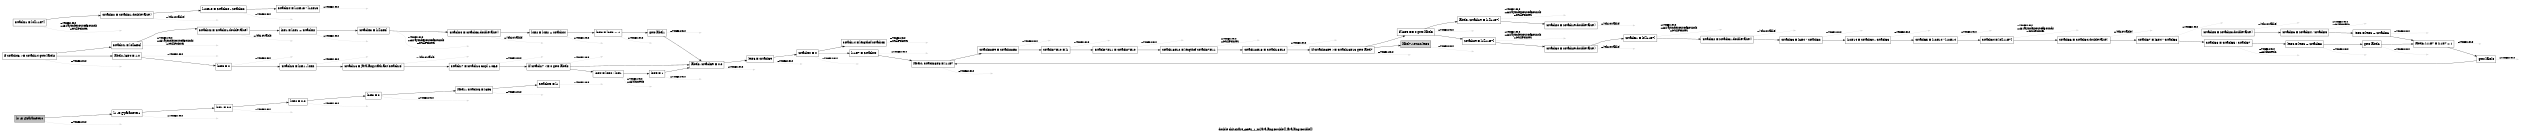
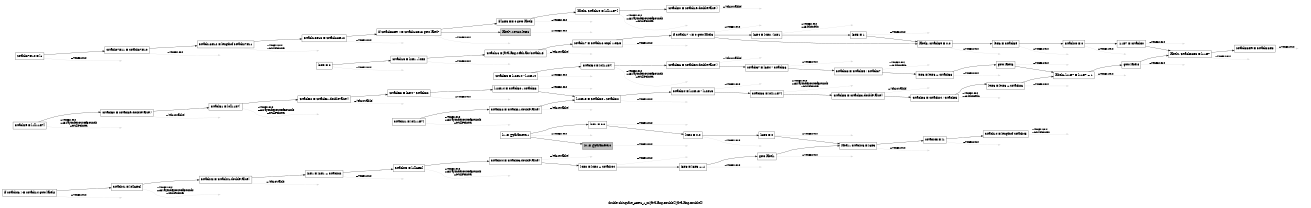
edge "if l8#5 == 0 goto label5" -> "$stack29 = l1[l11#7]": removed
edge "l12#14 = $stack30 - $stack33" -> "$stack35 = l12#14 * l12#14": now "l12#14 = $stack30 - $stack33" -> "l12#15 = $stack20 - $stack22"
edge "goto label1" -> "label3: $stack39 = 0.0": now "goto label1" -> "label1: $stack46 = l6#3"
edge "$stack40 = 0" -> "$stack14 = lengthof $stack45": now "$stack45 = l1" -> "$stack14 = lengthof $stack45"
edge "$stack28#9 = $stack28#8" -> "$stack27#10 = l1": removed
node "label2: l6#4 = 1.0": removed
node "$stack23 = l0[l11#7]": added
edge "l0 := @parameter0" -> "l1 := @parameter1": reversed
